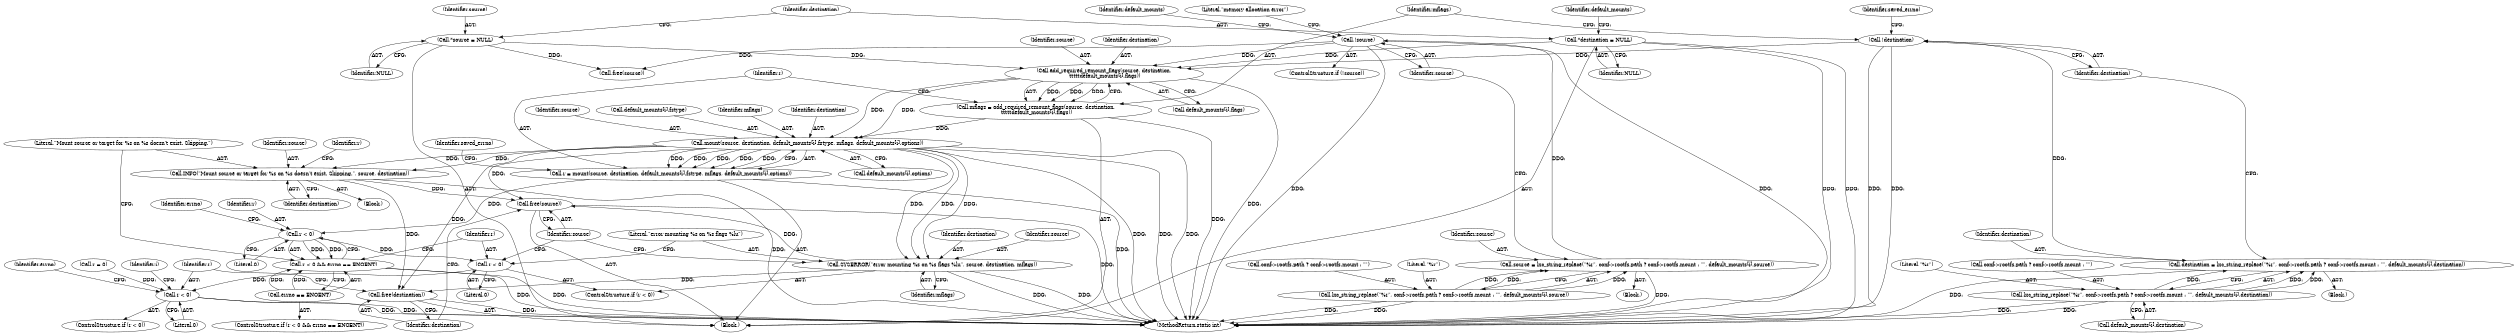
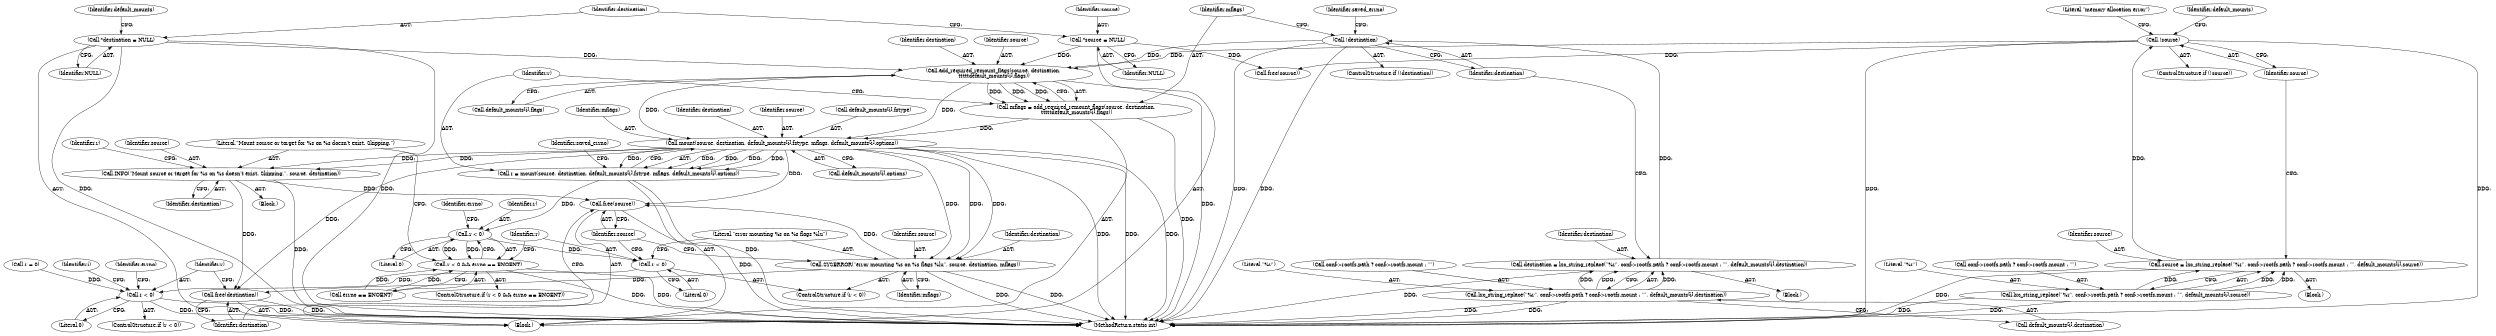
node "(ControlStructure,if (!destination))": added
edge "(Call,errno == ENOENT)" -> "(ControlStructure,if (r < 0 && errno == ENOENT))": now "(Call,r < 0 && errno == ENOENT)" -> "(ControlStructure,if (r < 0 && errno == ENOENT))"
